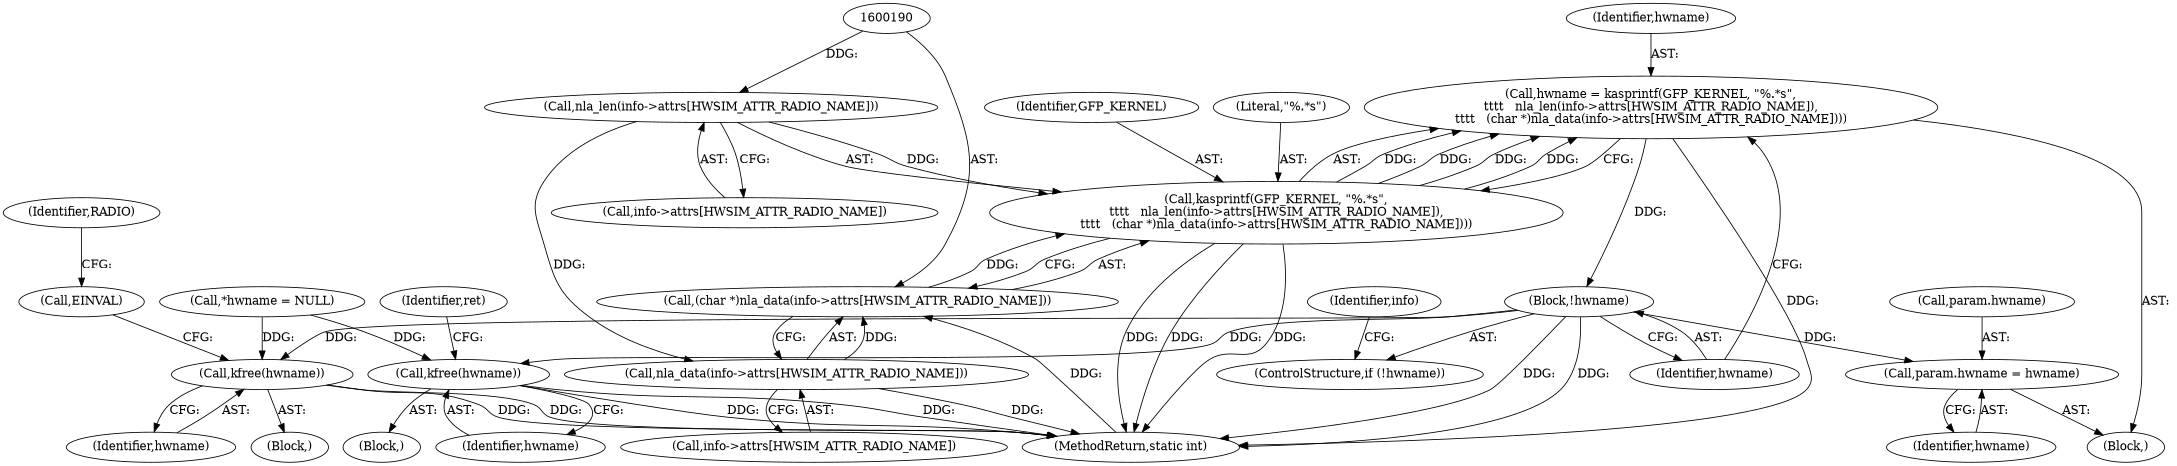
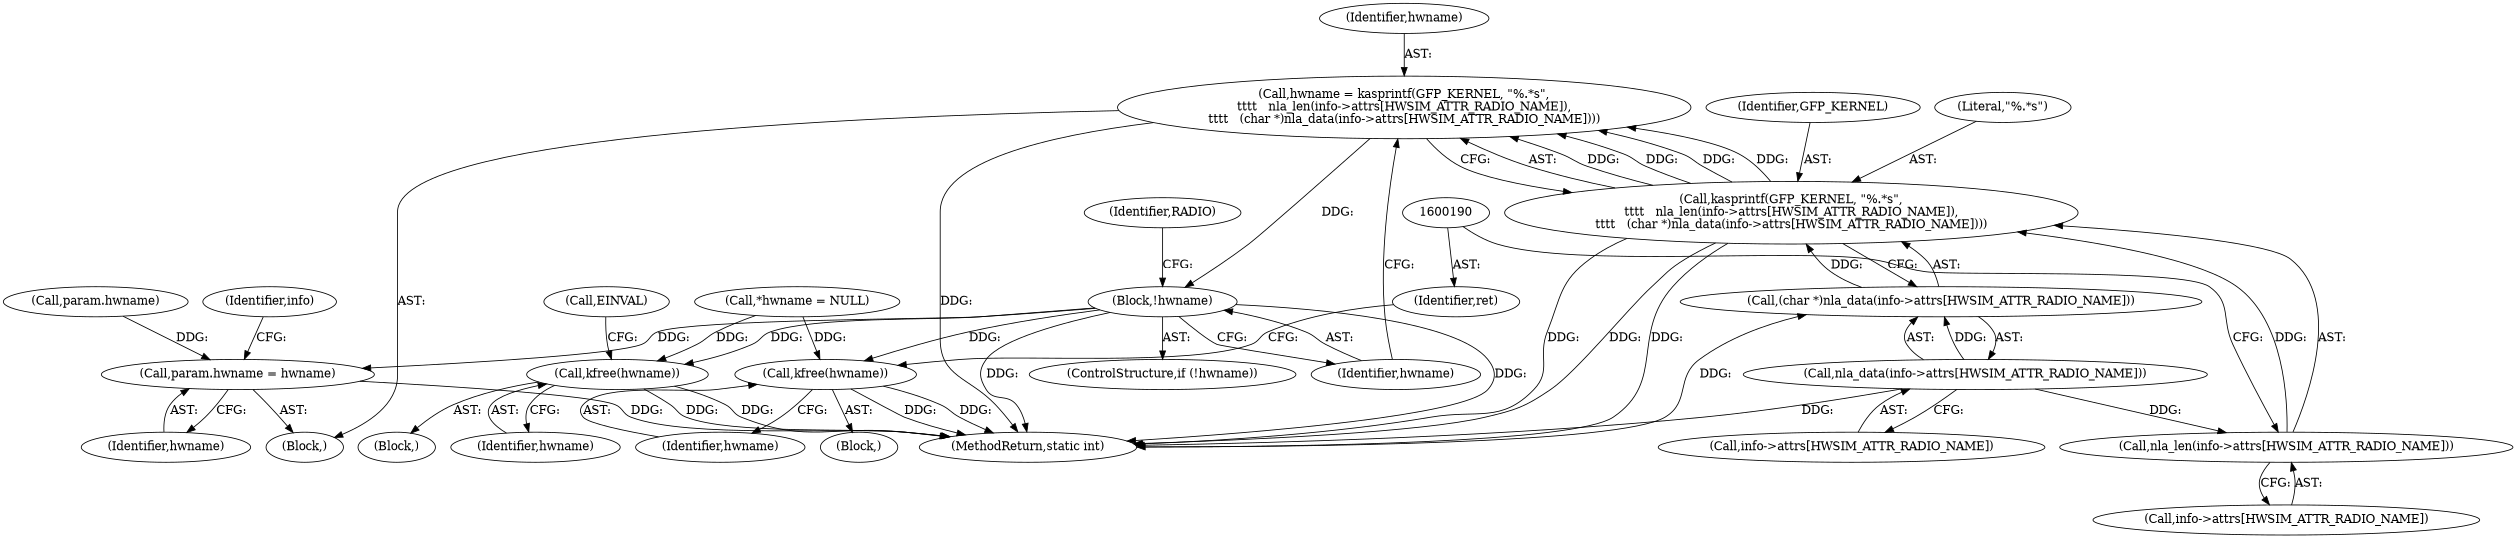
edge "1600190" -> "(Call,nla_len(info->attrs[HWSIM_ATTR_RADIO_NAME]))": label "DDG: " -> "CFG: "
edge "1600190" -> "(Call,(char *)nla_data(info->attrs[HWSIM_ATTR_RADIO_NAME]))": now "1600190" -> "(Identifier,ret)"
edge "(Call,nla_len(info->attrs[HWSIM_ATTR_RADIO_NAME]))" -> "(Call,nla_data(info->attrs[HWSIM_ATTR_RADIO_NAME]))": reversed
edge "(Identifier,RADIO)" -> "(Call,EINVAL)": now "(Identifier,RADIO)" -> "(Block,!hwname)"
edge "(Identifier,info)" -> "(ControlStructure,if (!hwname))": now "(Identifier,info)" -> "(Call,param.hwname = hwname)"
edge "(Call,(char *)nla_data(info->attrs[HWSIM_ATTR_RADIO_NAME]))" -> "(Call,nla_data(info->attrs[HWSIM_ATTR_RADIO_NAME]))": label "CFG: " -> "AST: "
edge "(Call,param.hwname)" -> "(Call,param.hwname = hwname)": label "AST: " -> "DDG: "
edge "(Call,param.hwname = hwname)" -> "(MethodReturn,static int)": added, label "DDG:"
